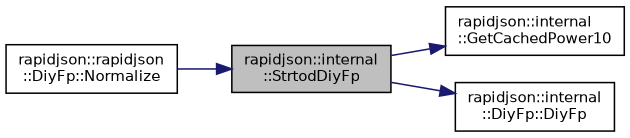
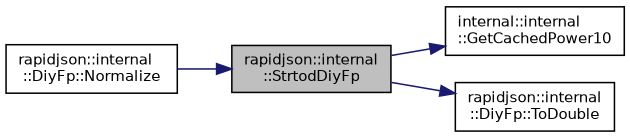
node "rapidjson::internal ::GetCachedPower10": label "rapidjson::internal ::GetCachedPower10" -> "internal::internal ::GetCachedPower10"
node "rapidjson::rapidjson ::DiyFp::Normalize": label "rapidjson::rapidjson ::DiyFp::Normalize" -> "rapidjson::internal ::DiyFp::Normalize"
node "rapidjson::internal ::DiyFp::DiyFp": label "rapidjson::internal ::DiyFp::DiyFp" -> "rapidjson::internal ::DiyFp::ToDouble"
